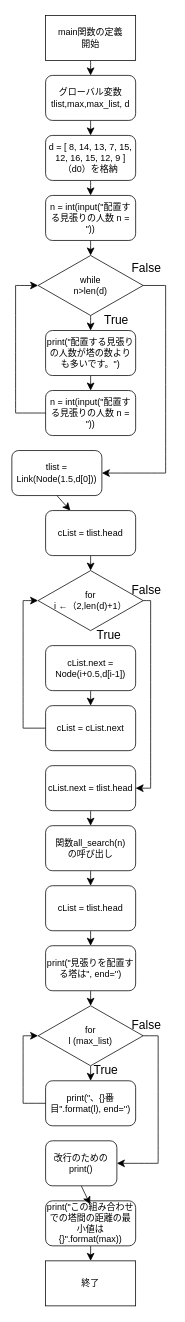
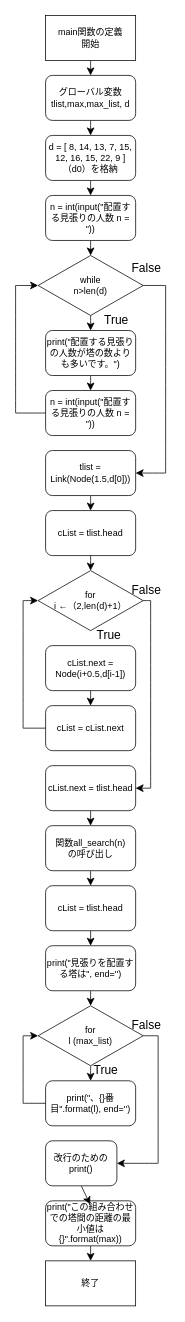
node "d = [ 8, 14, 13, 7, 15, 12, 16, 15, 12, 9 ]（d0）を格納": label "d = [ 8, 14, 13, 7, 15, 12, 16, 15, 12, 9 ]（d0）を格納" -> "d = [ 8, 14, 13, 7, 15, 12, 16, 15, 22, 9 ]（d0）を格納"
node "tlist = Link(Node(1.5,d[0]))": moved (57, 473) -> (90, 473)
